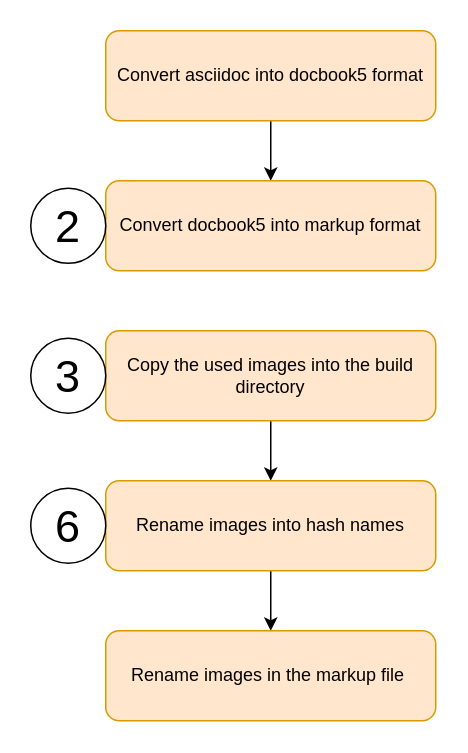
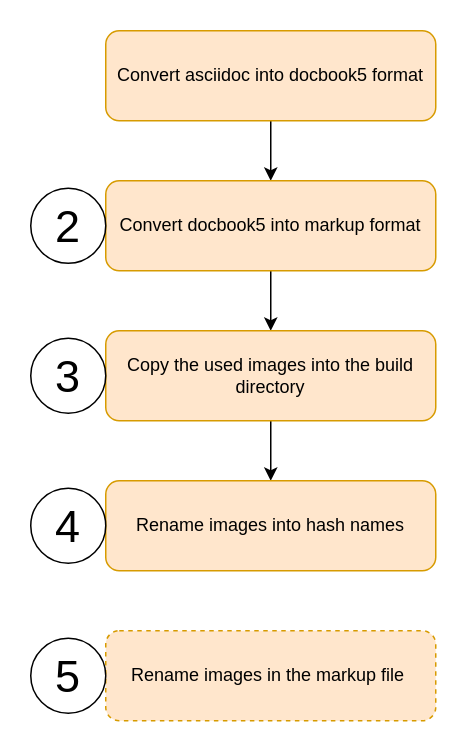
edge "Convert docbook5 into markup format" -> "Copy the used images into the build directory": added
node "6": label "6" -> "4"
edge "Rename images into hash names" -> "Rename images in the markup file": removed
node "5": added
node "Rename images in the markup file": style solid -> dashed
